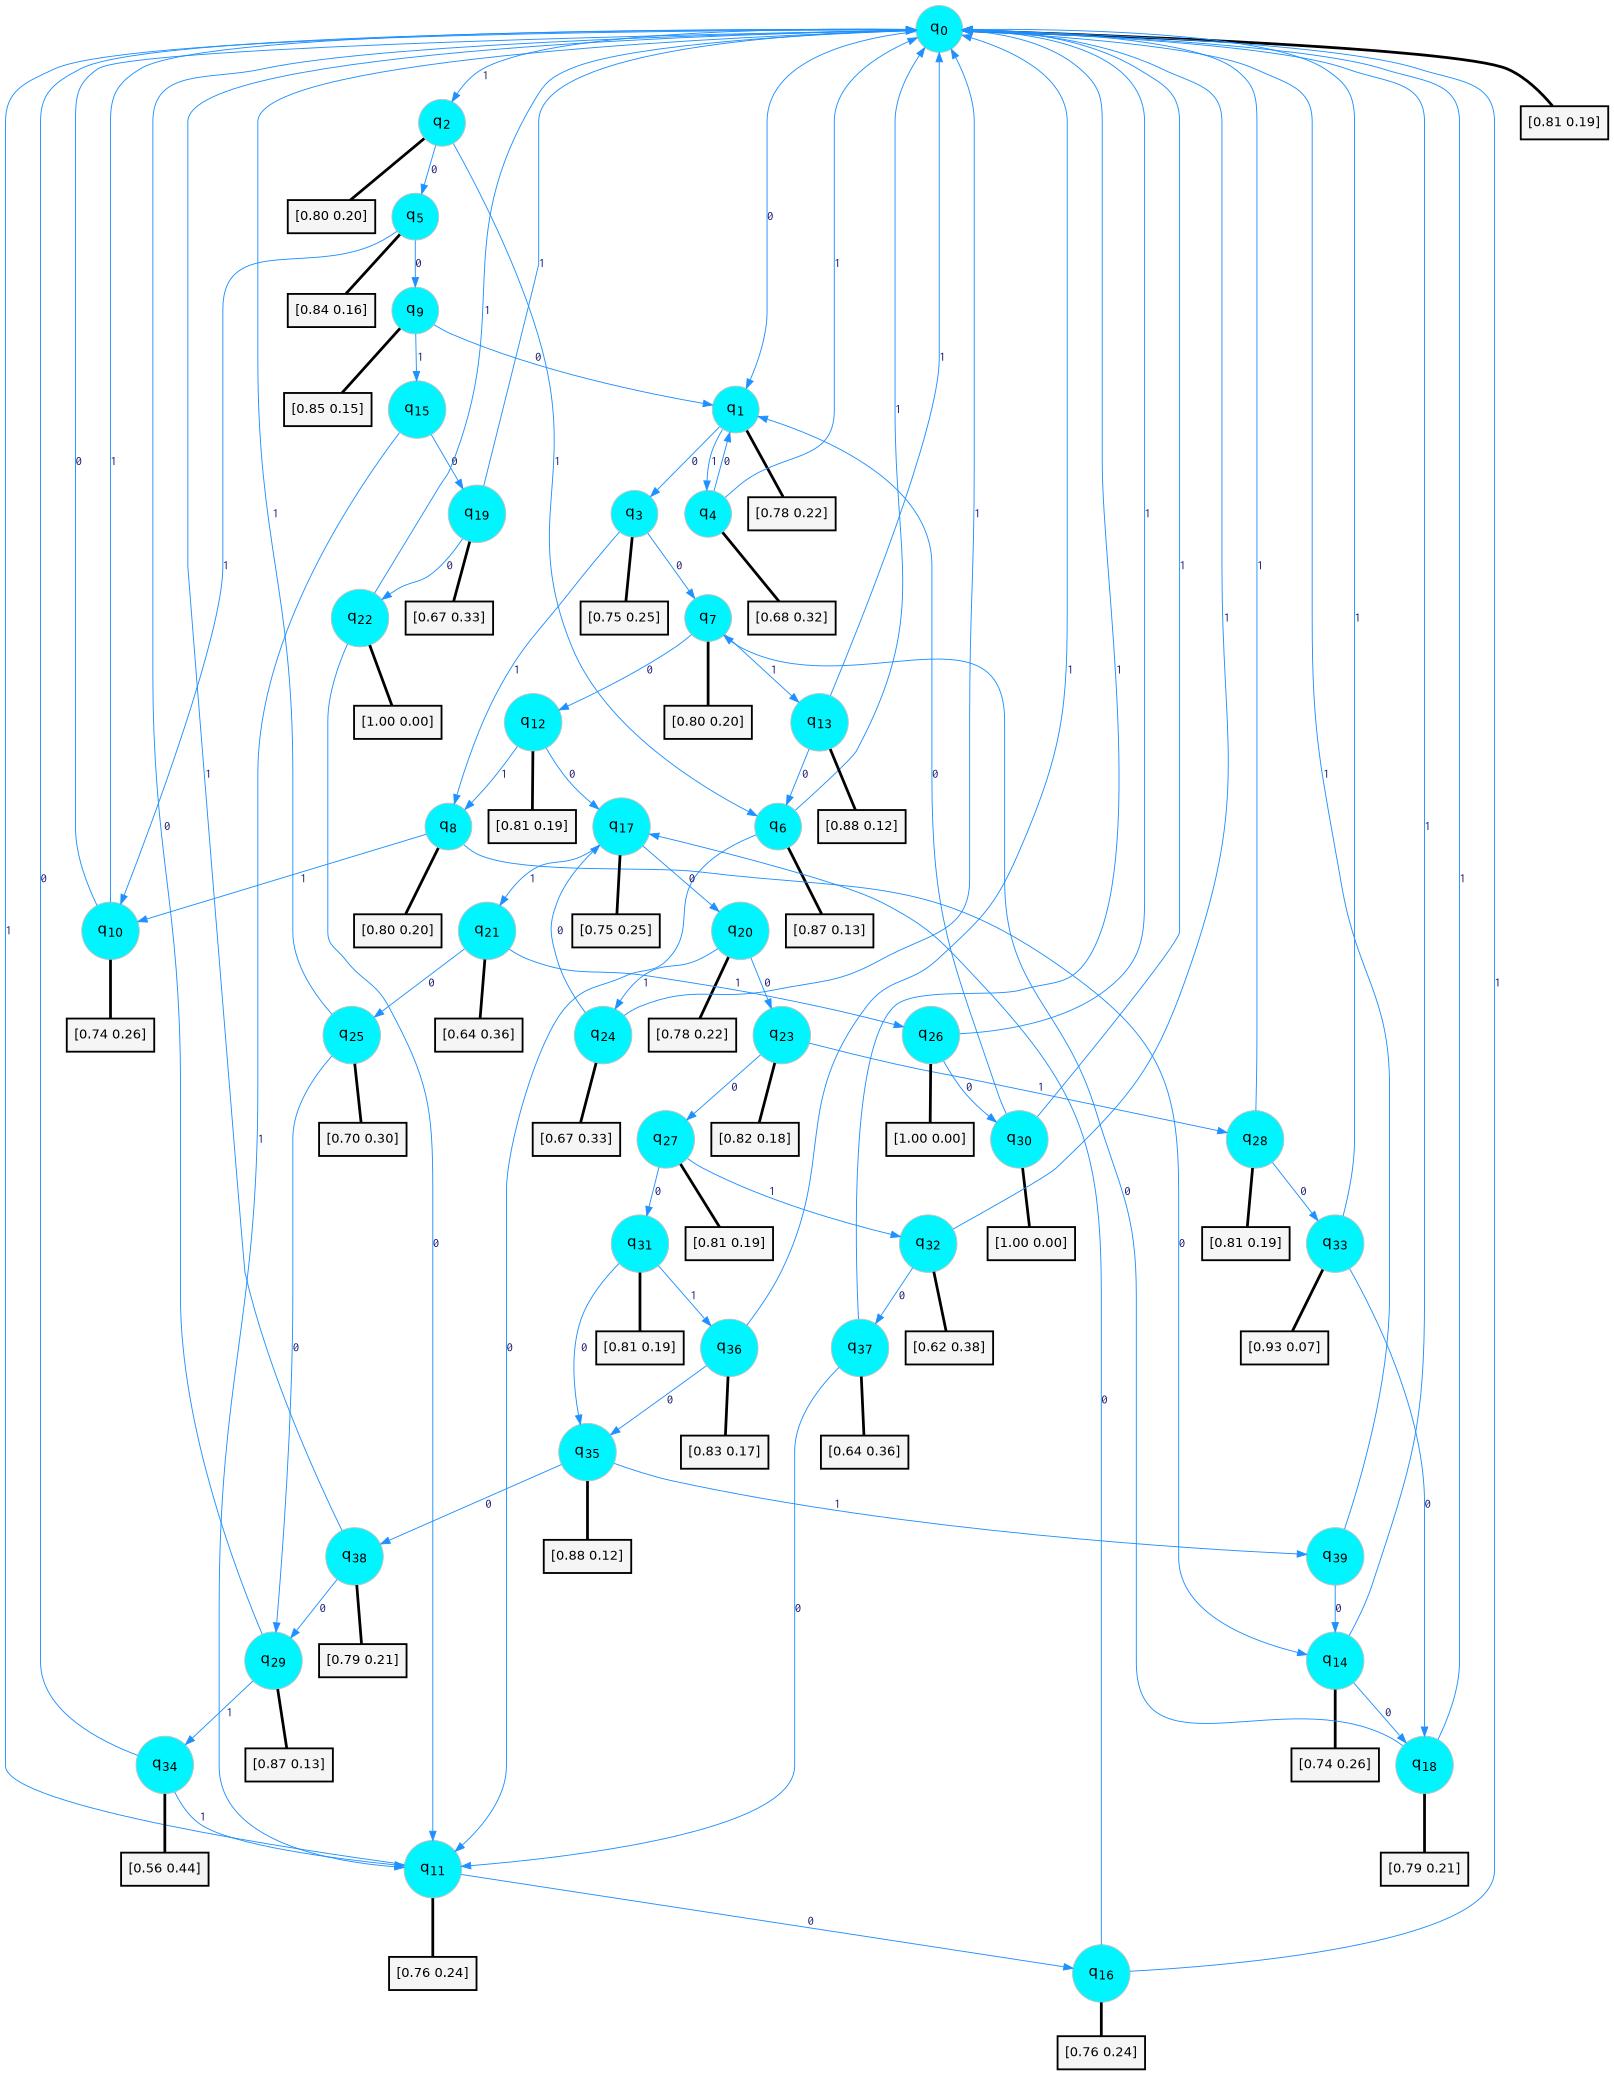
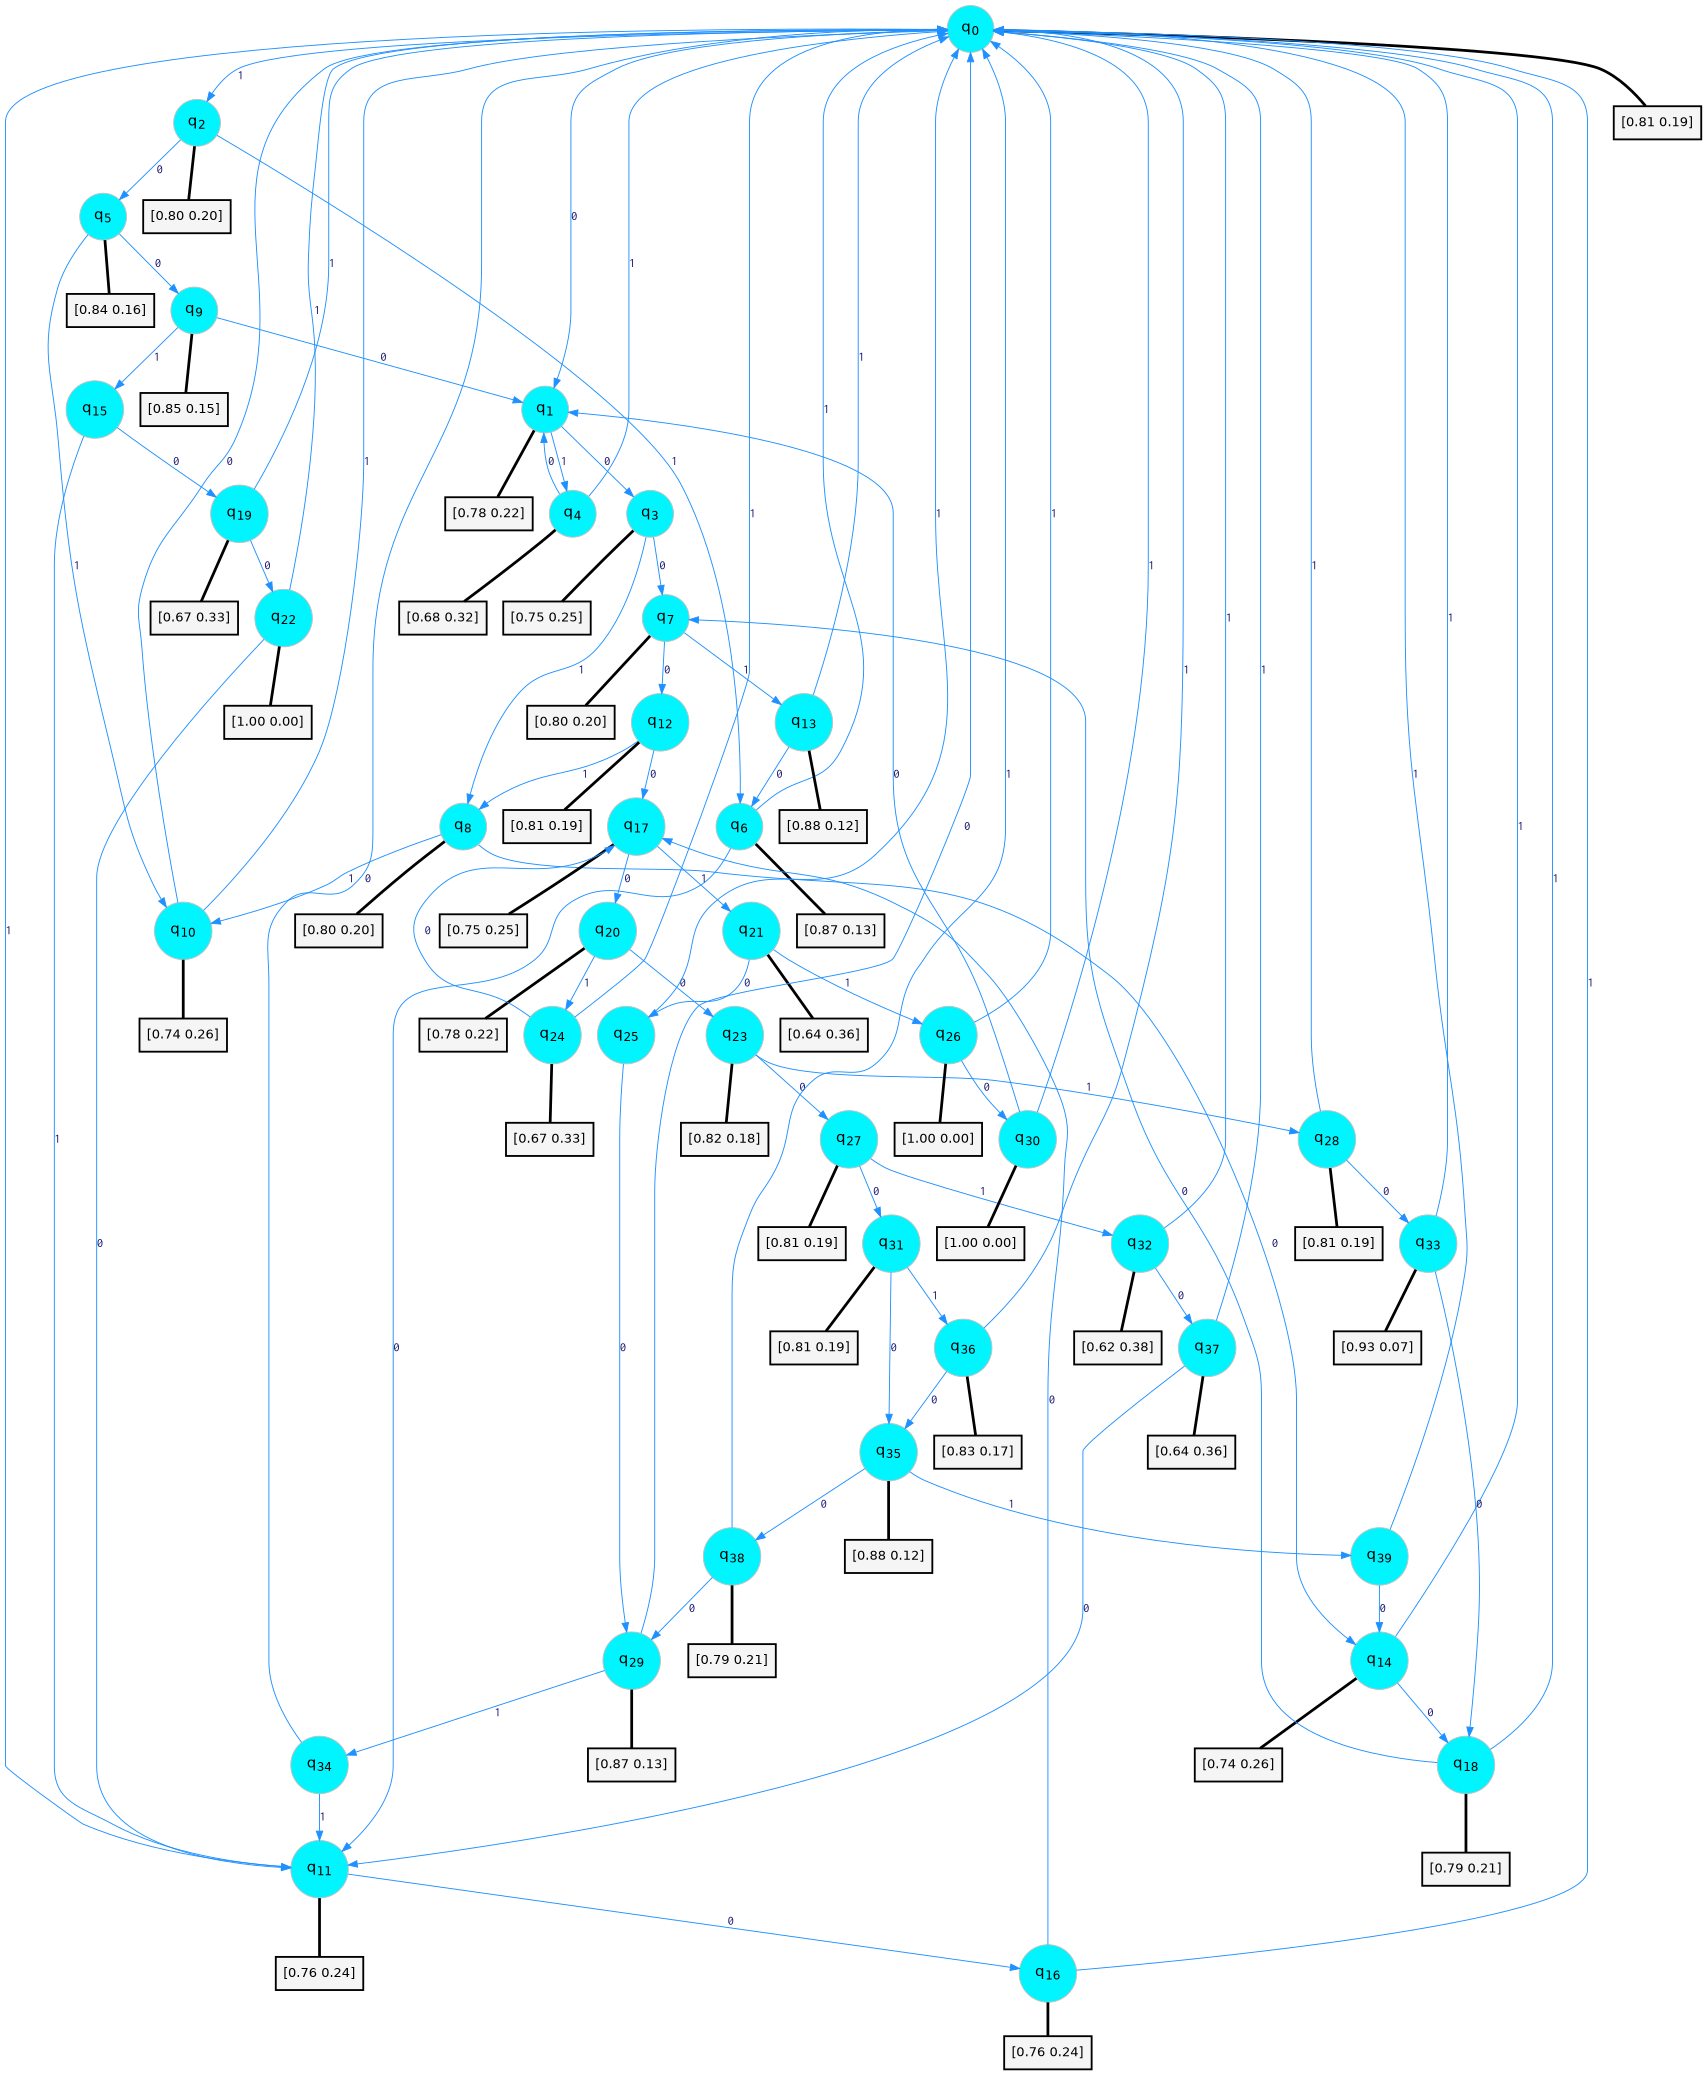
node "[0.70 0.30]": removed
node "[0.56 0.44]": removed
